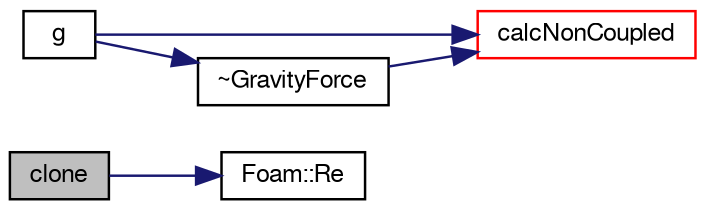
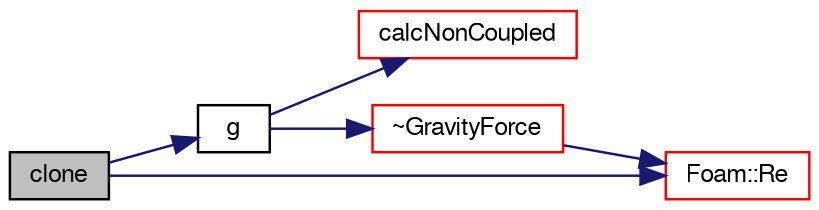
edge "~GravityForce" -> "calcNonCoupled": now "~GravityForce" -> "Foam::Re"
node "~GravityForce": color black -> red
edge "clone" -> "g": added
node "Foam::Re": color black -> red
